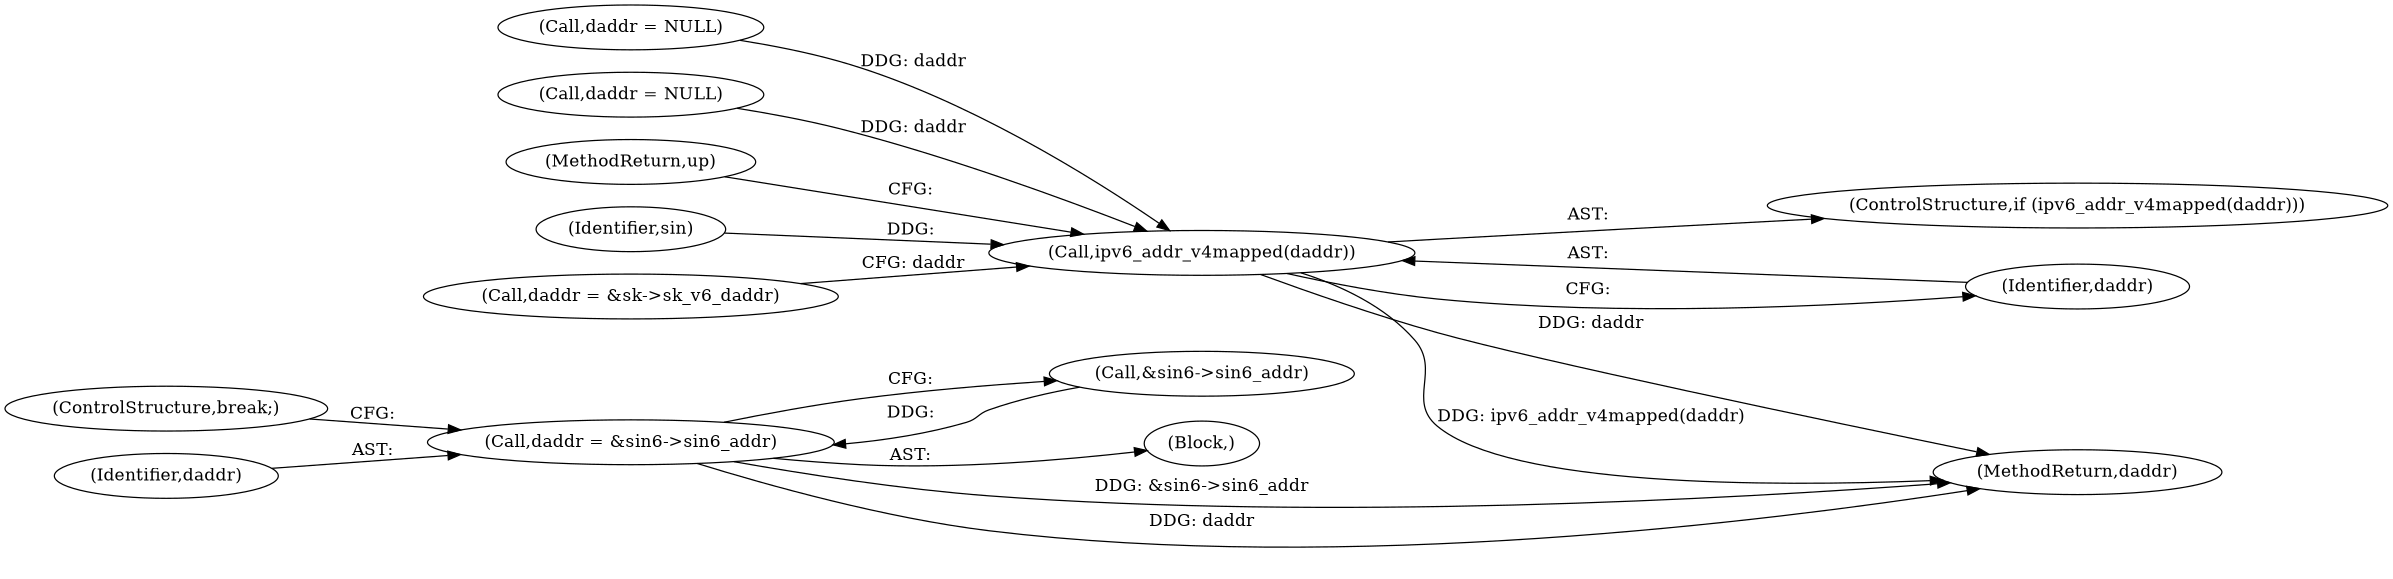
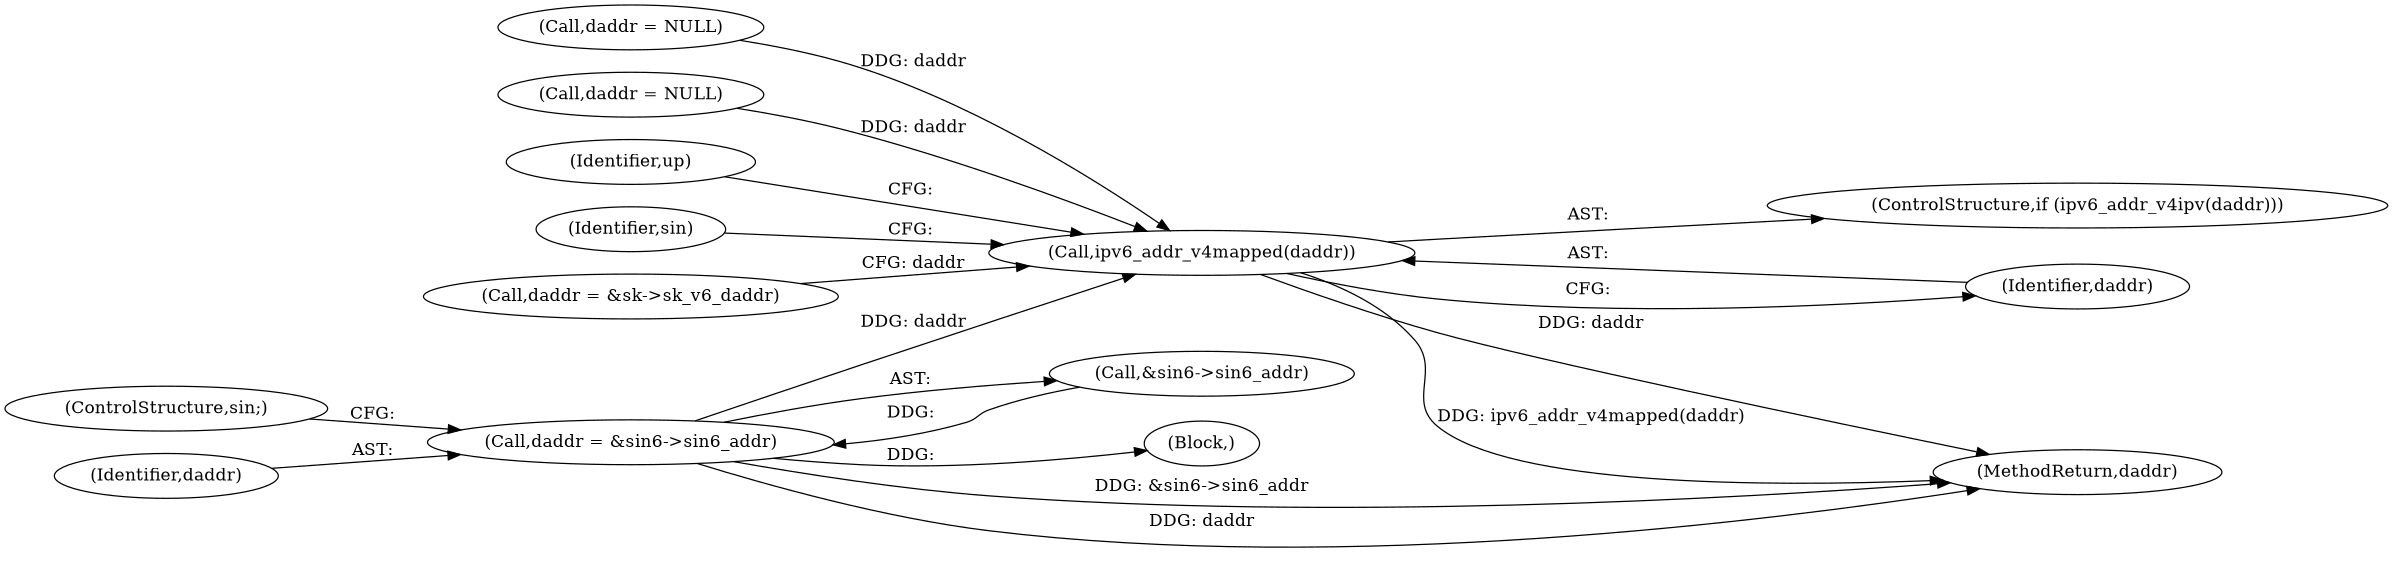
node "(MethodReturn,up)": label "(MethodReturn,up)" -> "(Identifier,up)"
node "(ControlStructure,if (ipv6_addr_v4mapped(daddr)))": label "(ControlStructure,if (ipv6_addr_v4mapped(daddr)))" -> "(ControlStructure,if (ipv6_addr_v4ipv(daddr)))"
edge "(Identifier,sin)" -> "(Call,ipv6_addr_v4mapped(daddr))": label "DDG: " -> "CFG: "
edge "(Call,daddr = &sin6->sin6_addr)" -> "(Call,ipv6_addr_v4mapped(daddr))": added, label "DDG: daddr"
edge "(Call,daddr = &sin6->sin6_addr)" -> "(Call,&sin6->sin6_addr)": label "CFG: " -> "AST: "
node "(ControlStructure,break;)": label "(ControlStructure,break;)" -> "(ControlStructure,sin;)"
edge "(Call,daddr = &sin6->sin6_addr)" -> "(Block,)": label "AST: " -> "DDG: "
